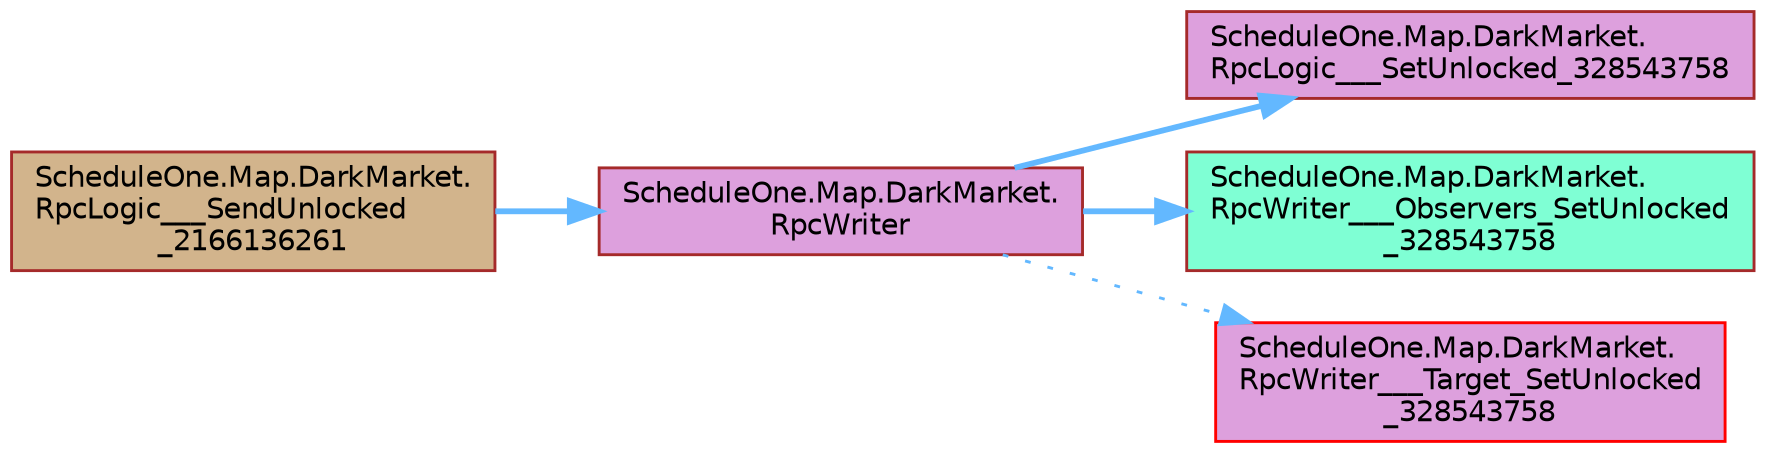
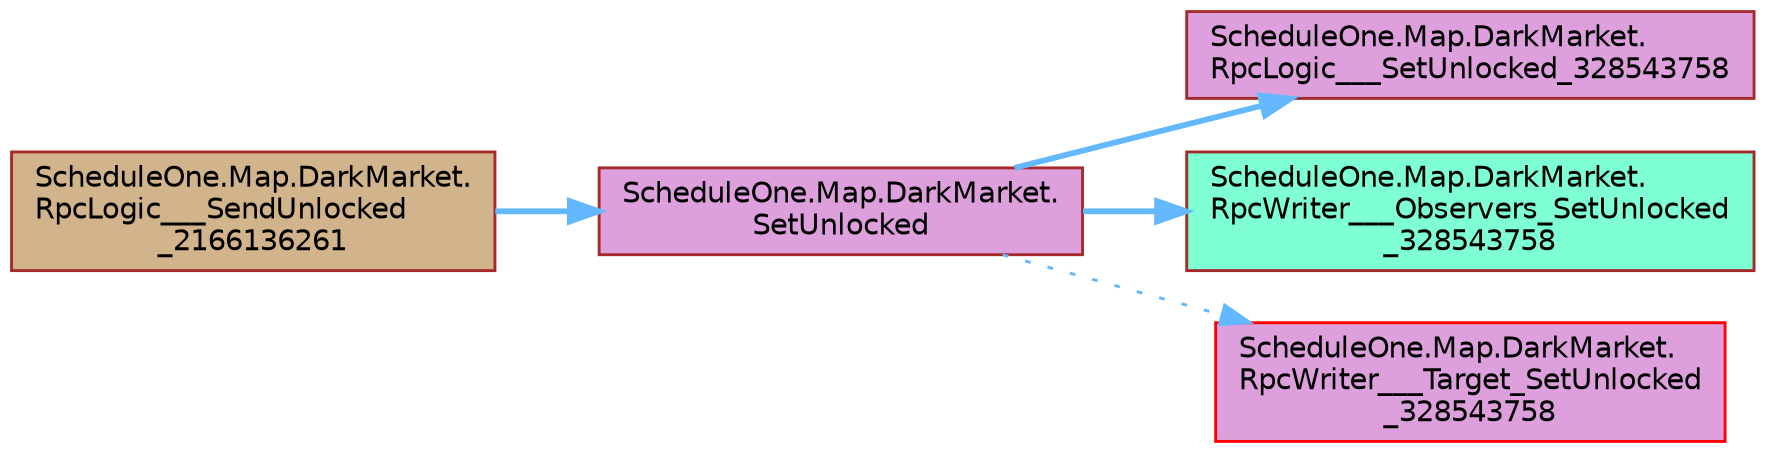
node "ScheduleOne.Map.DarkMarket. RpcWriter": label "ScheduleOne.Map.DarkMarket. RpcWriter" -> "ScheduleOne.Map.DarkMarket. SetUnlocked"
